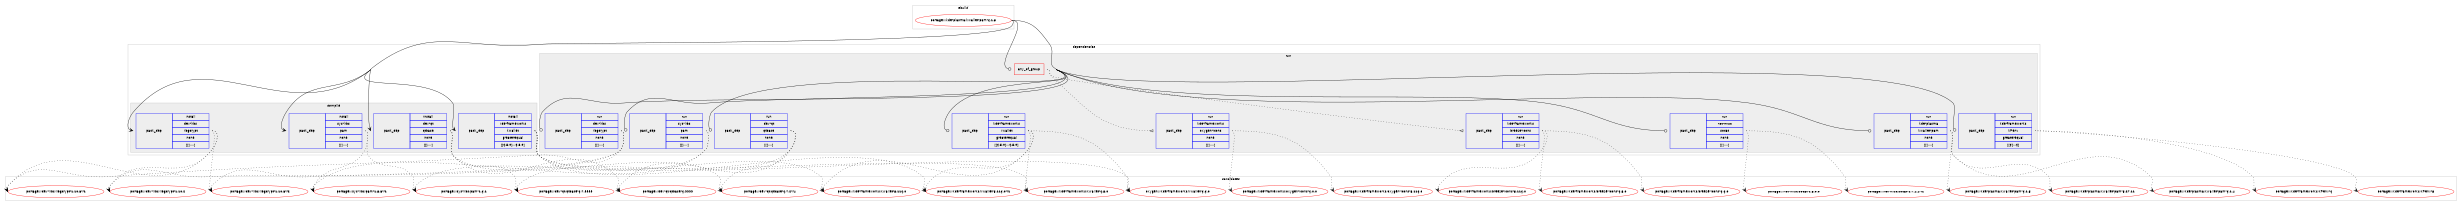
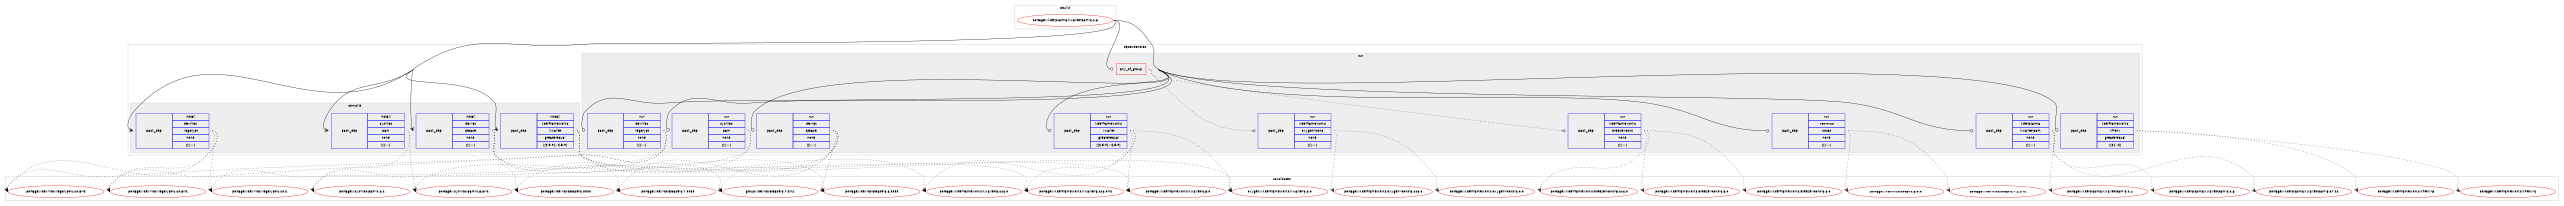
node "portage://dev-qt/qtbase-6.7.2-r4": label "portage://dev-qt/qtbase-6.7.2-r4" -> "group://dev-qt/qtbase-6.7.2-r4"
node "portage://dev-qt/qtbase-6.8.9999": added
